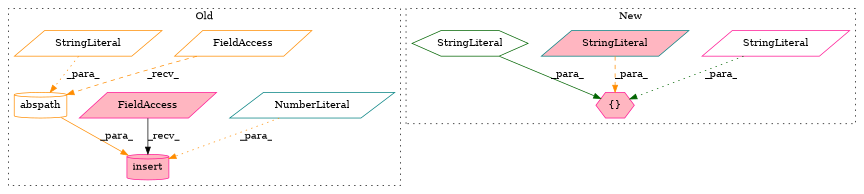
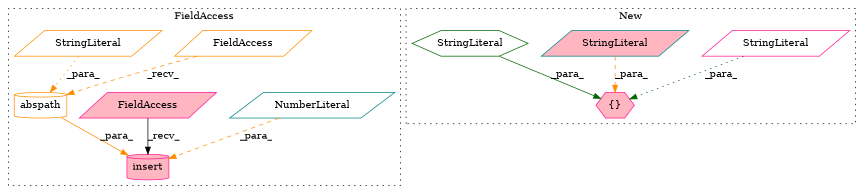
cluster "Old": label "Old" -> "FieldAccess"
edge "NumberLiteral" -> "insert": style dotted -> dashed
